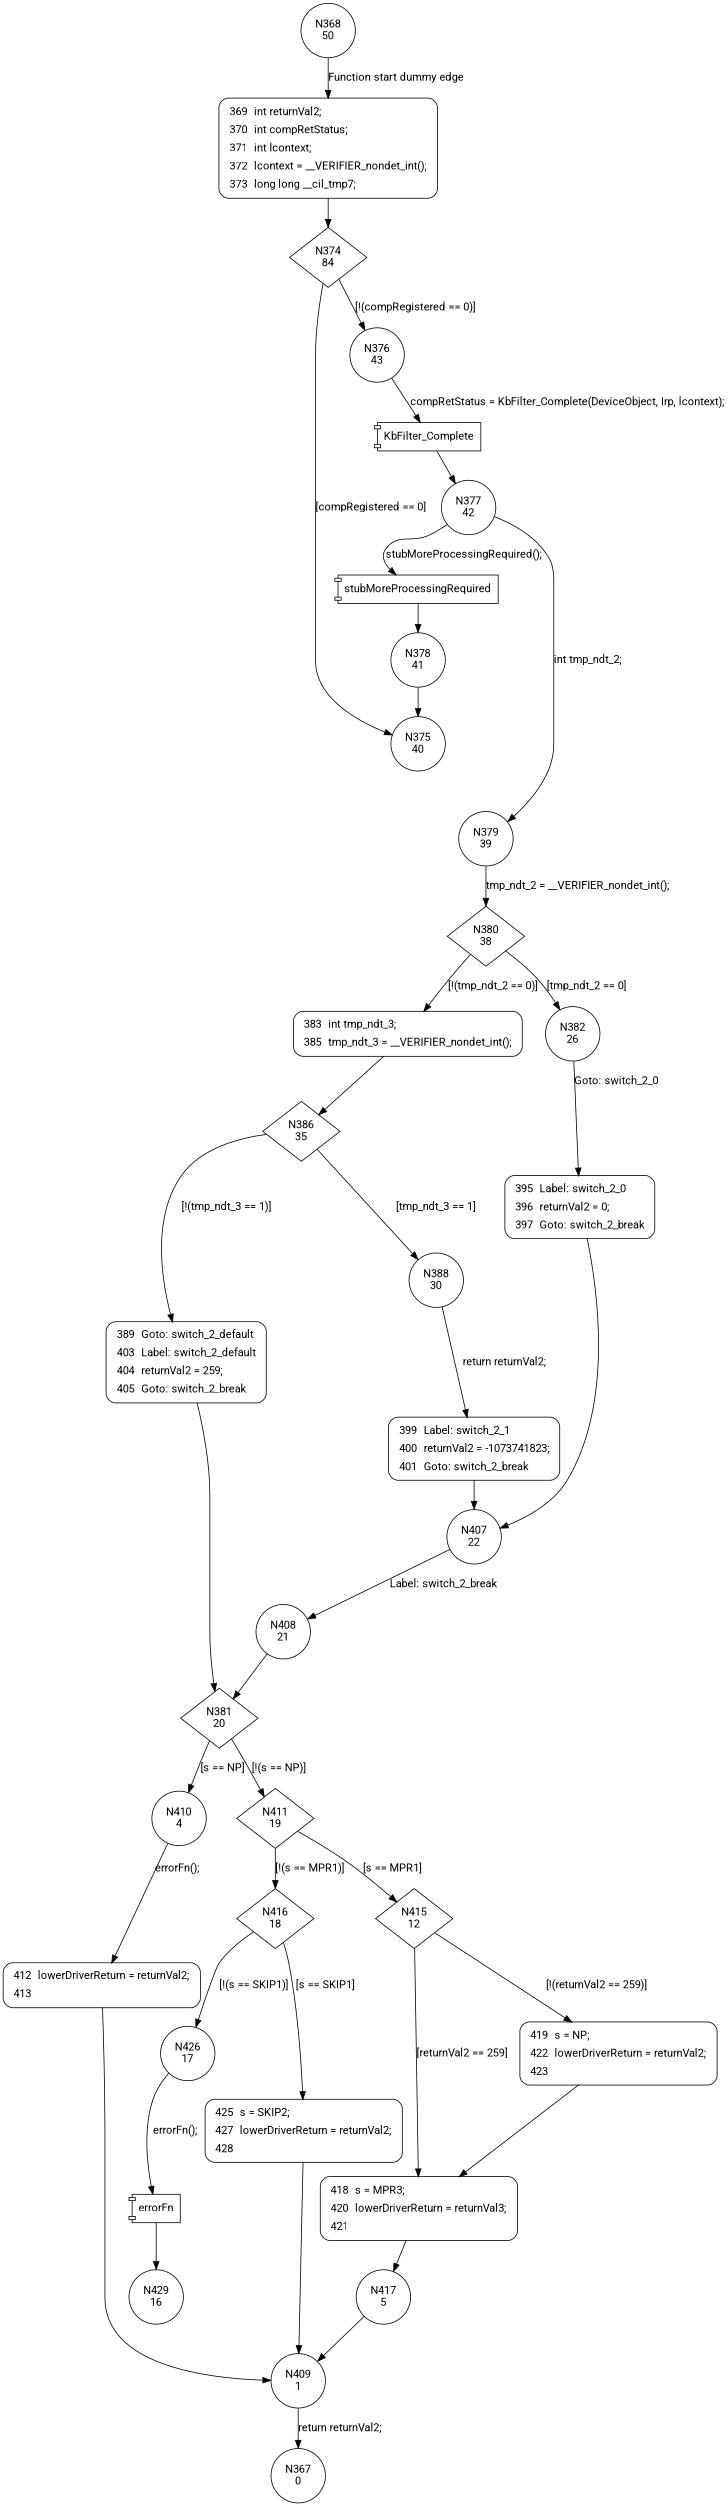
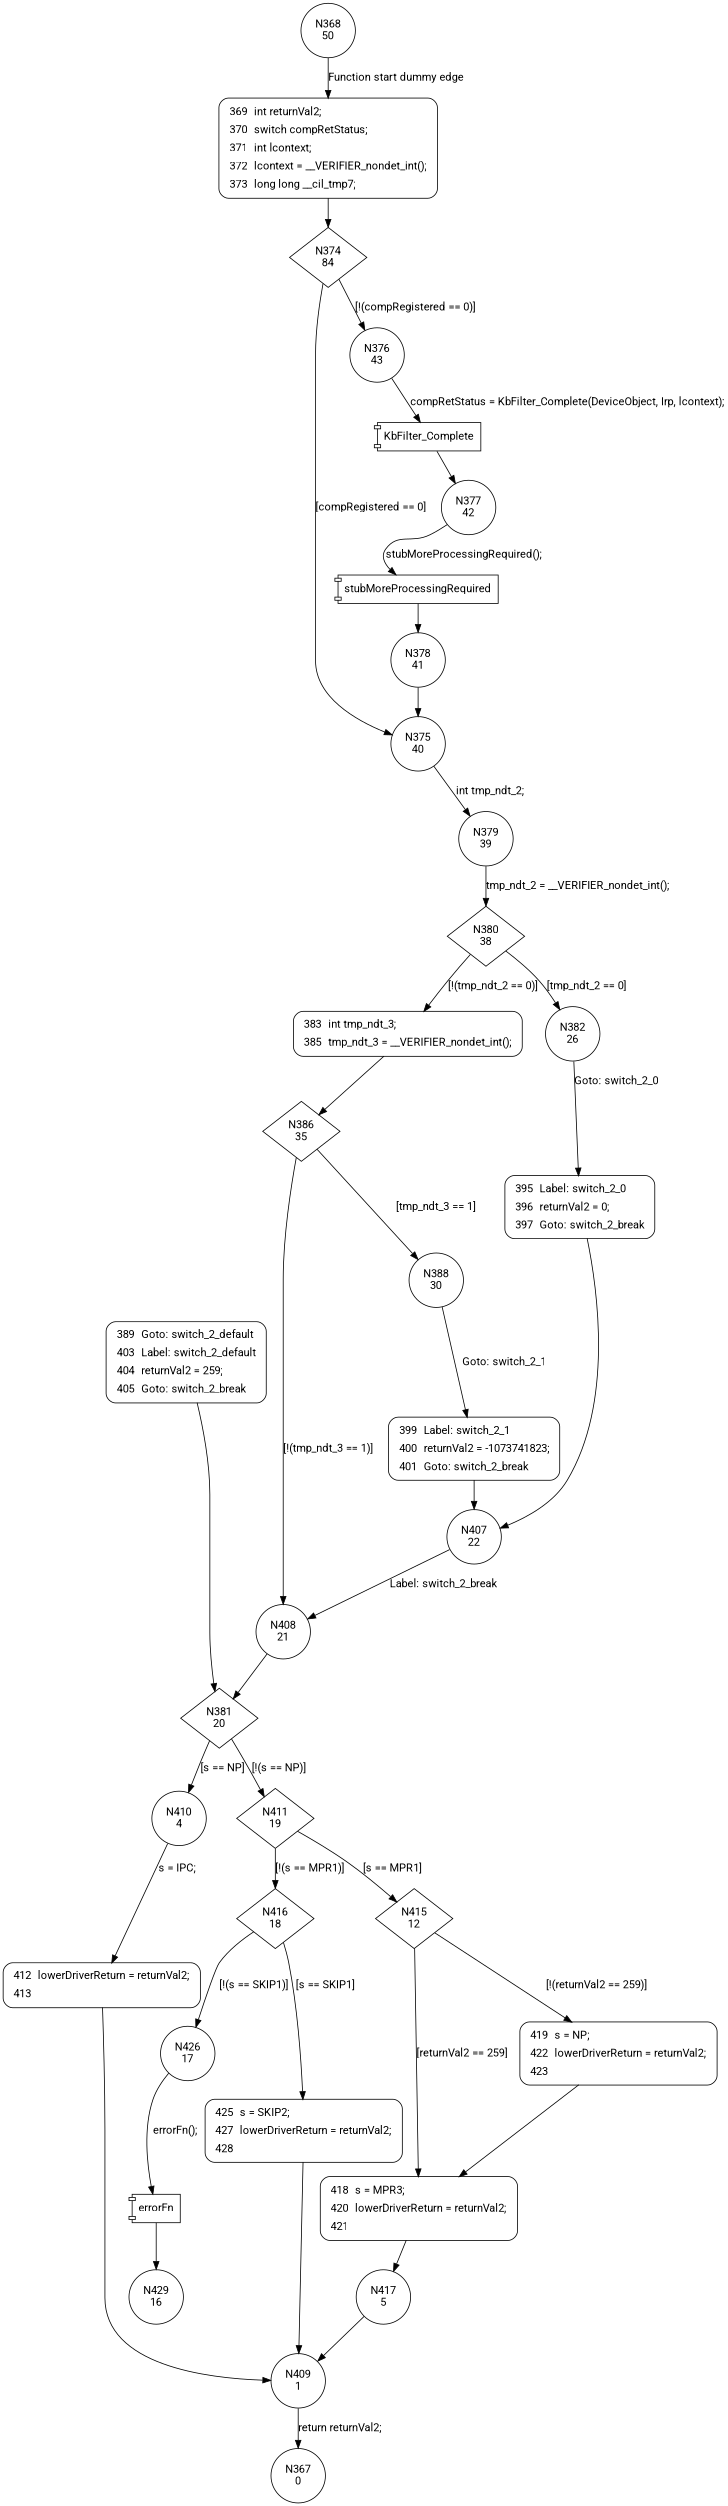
node "369": text "int compRetStatus;" -> "switch compRetStatus;"
edge "N377 42" -> "N379 39": now "N375 40" -> "N379 39"
edge "N386 35" -> "389": now "N386 35" -> "N408 21"
edge "N388 30" -> "399": label "return returnVal2;" -> "Goto: switch_2_1"
edge "N410 4" -> "412": label "errorFn();" -> "s = IPC;"
node "418": text "lowerDriverReturn = returnVal3;" -> "lowerDriverReturn = returnVal2;"
